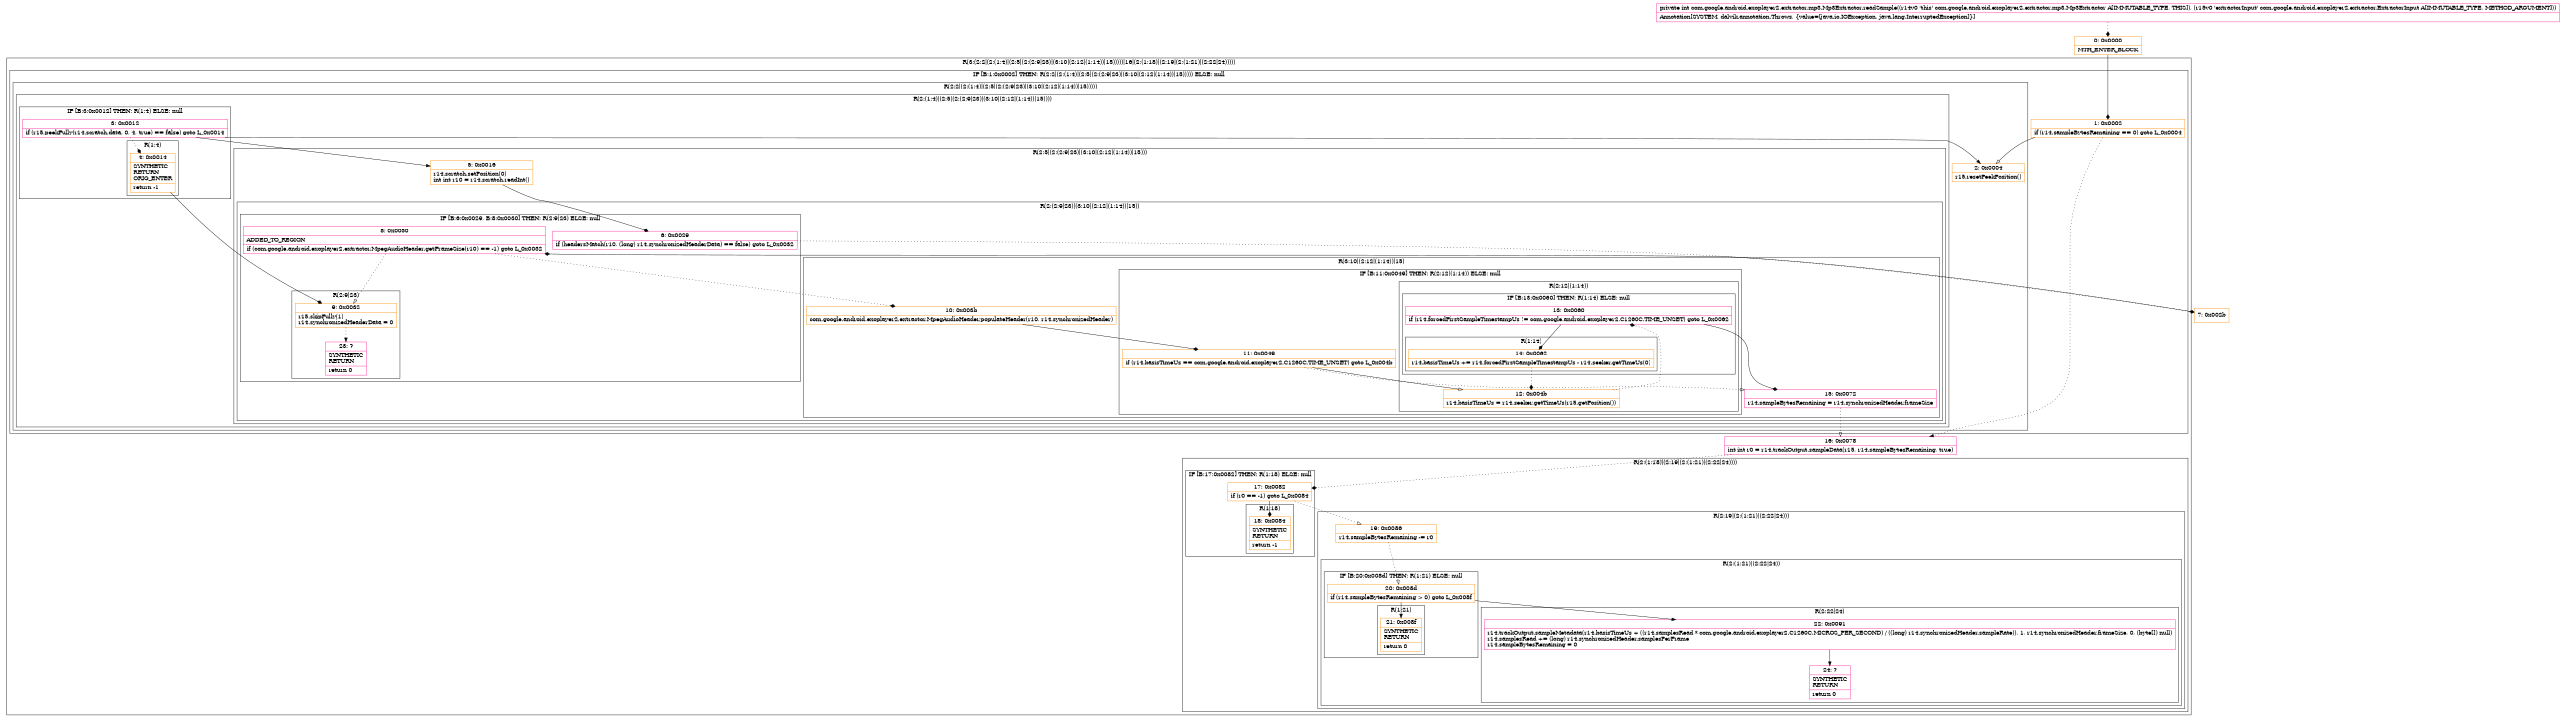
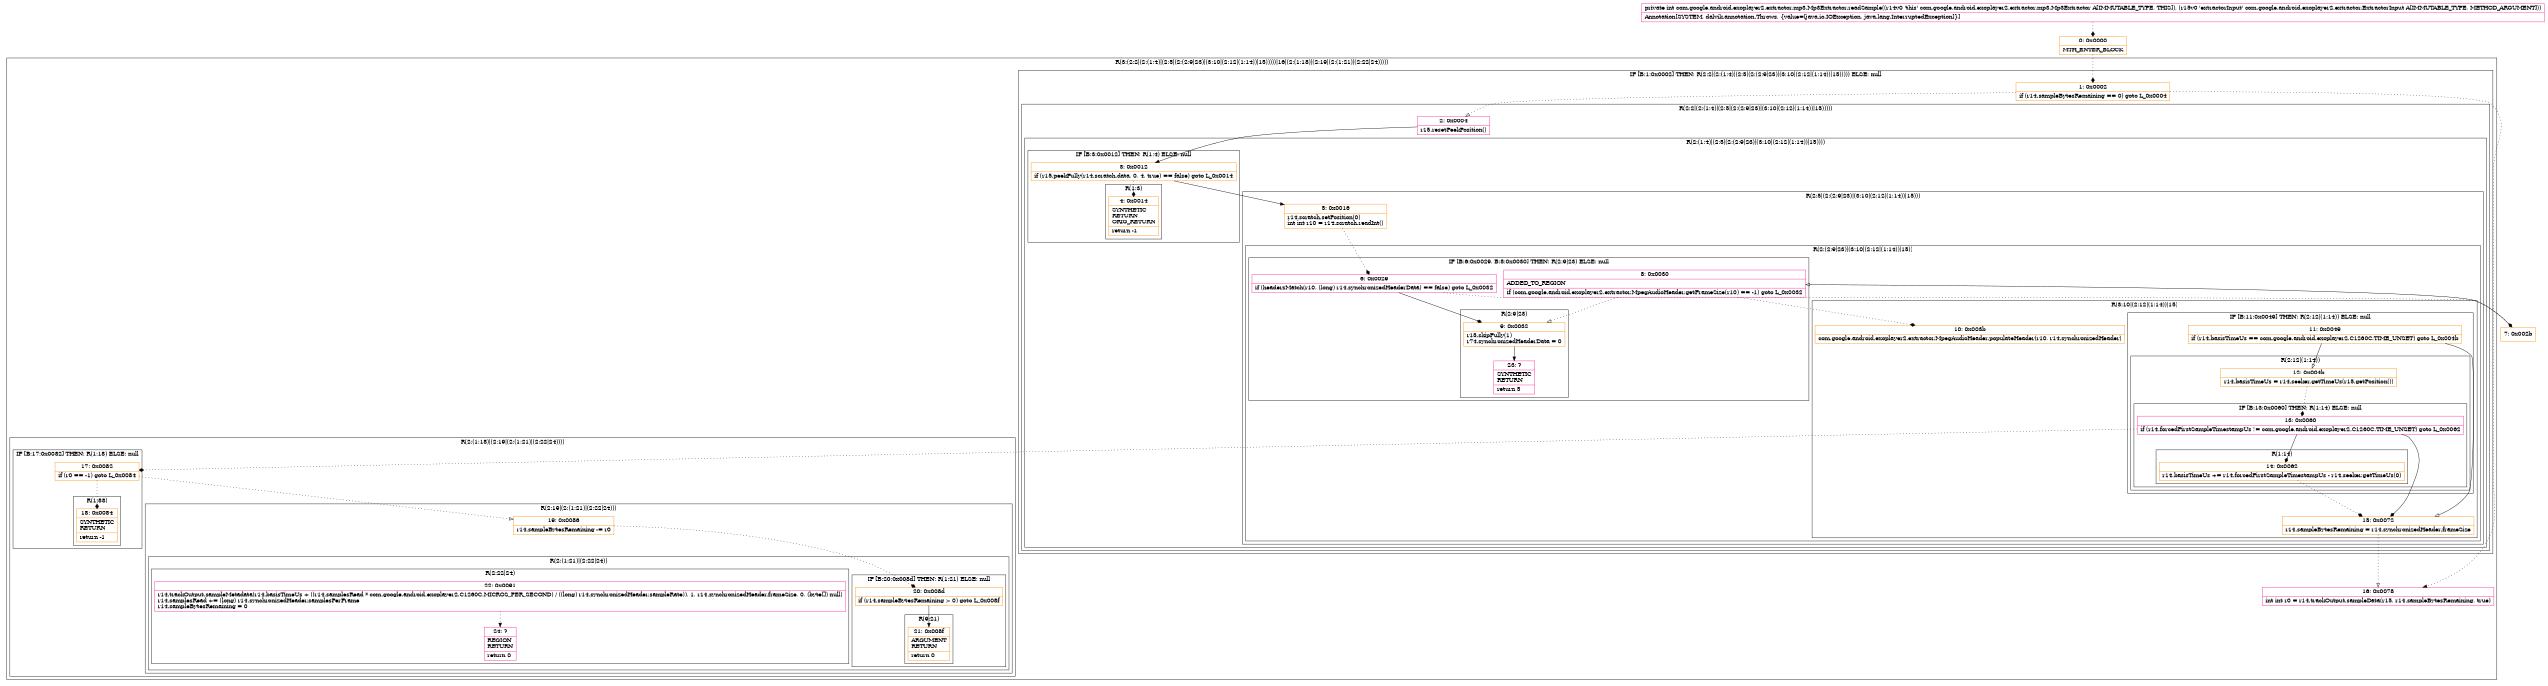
edge "0: 0x0000" -> "1: 0x0002": style solid -> dotted
node "3: 0x0012": color deeppink -> darkorange
edge "3: 0x0012" -> "2: 0x0004": reversed
cluster "R(1:4)": label "R(1:4)" -> "R(1:3)"
edge "1: 0x0002" -> "2: 0x0004": style solid -> dotted
node "2: 0x0004": color darkorange -> deeppink
node "4: 0x0014": text "ORIG_ENTER" -> "ORIG_RETURN"
edge "5: 0x0016" -> "6: 0x0029": style solid -> dotted
edge "4: 0x0014" -> "9: 0x0032": now "6: 0x0029" -> "9: 0x0032"
edge "7: 0x002b" -> "8: 0x0030": arrowhead diamond -> onormal
node "9: 0x0032": text "r14.synchronizedHeaderData = 0" -> "r74.synchronizedHeaderData = 0"
edge "9: 0x0032" -> "23: ?": style dotted -> solid
edge "10: 0x003b" -> "11: 0x0049": removed
node "23: ?": text "return 0" -> "return 5"
edge "14: 0x0062" -> "12: 0x004b": now "14: 0x0062" -> "15: 0x0072"
edge "11: 0x0049" -> "15: 0x0072": style dotted -> solid
node "15: 0x0072": color deeppink -> darkorange
edge "16: 0x0078" -> "17: 0x0082": now "13: 0x0060" -> "17: 0x0082"
edge "17: 0x0082" -> "18: 0x0084": style solid -> dotted
cluster "R(1:18)": label "R(1:18)" -> "R(1:88)"
edge "19: 0x0086" -> "20: 0x008d": arrowhead onormal -> diamond
cluster "R(1:21)": label "R(1:21)" -> "R(9:21)"
edge "20: 0x008d" -> "22: 0x0091": removed
node "21: 0x008f": text "SYNTHETIC" -> "ARGUMENT"
edge "22: 0x0091" -> "24: ?": style solid -> dotted
node "24: ?": text "SYNTHETIC" -> "REGION"
